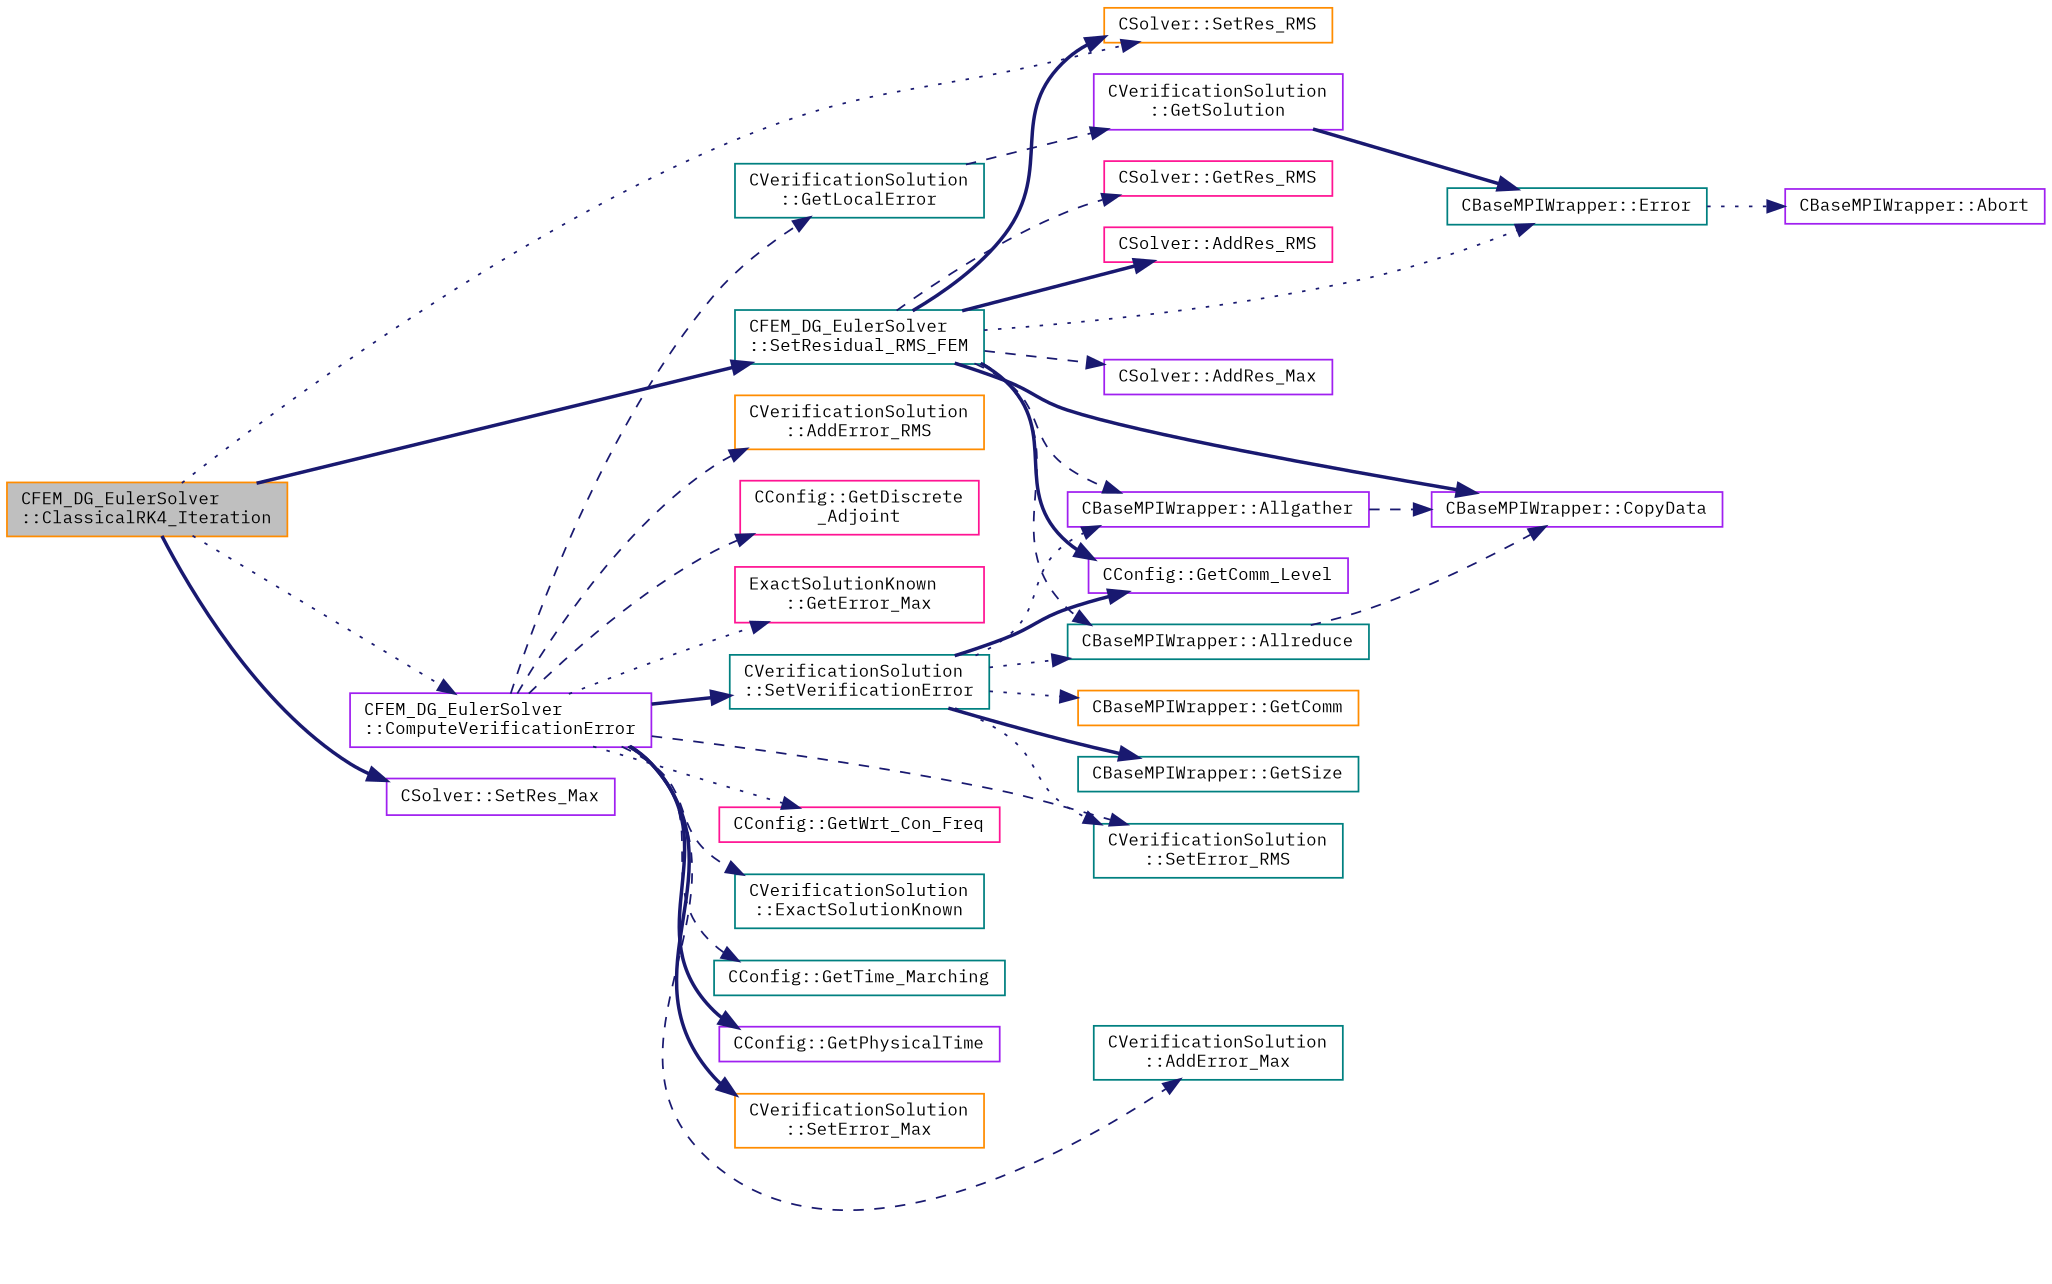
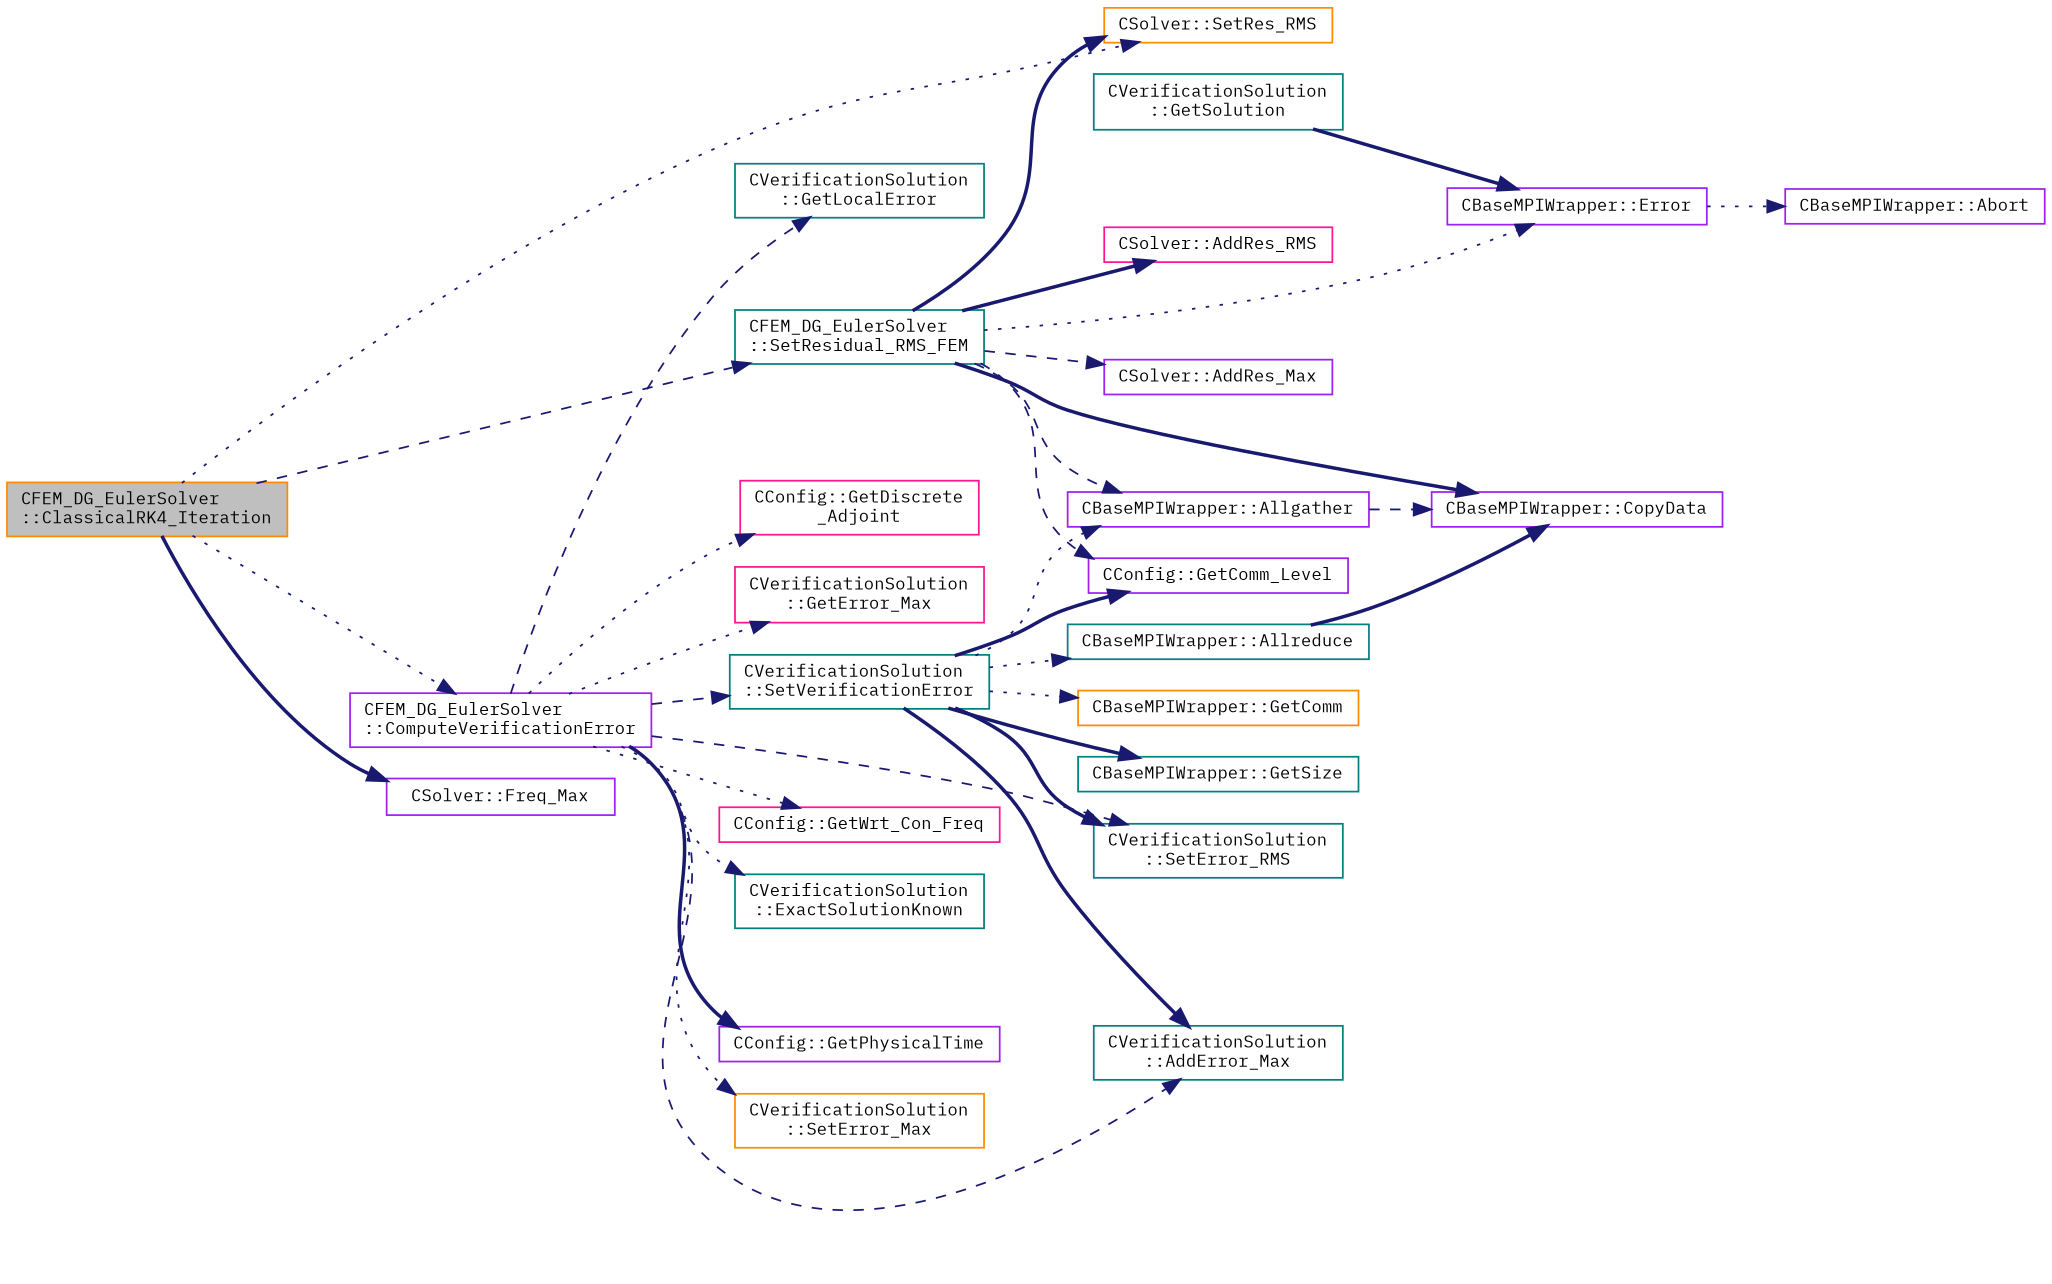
node "CVerificationSolution ::GetSolution": color purple -> teal
edge "CVerificationSolution ::GetLocalError" -> "CVerificationSolution ::GetSolution": removed
node "CSolver::GetRes_RMS": removed
node "CBaseMPIWrapper::Error": color teal -> purple
node "CVerificationSolution ::AddError_RMS": removed
edge "CFEM_DG_EulerSolver ::ClassicalRK4_Iteration" -> "CFEM_DG_EulerSolver ::SetResidual_RMS_FEM": style bold -> dashed
edge "CFEM_DG_EulerSolver ::SetResidual_RMS_FEM" -> "CConfig::GetComm_Level": style bold -> dashed
edge "CFEM_DG_EulerSolver ::SetResidual_RMS_FEM" -> "CBaseMPIWrapper::Allreduce": removed
edge "CBaseMPIWrapper::Allreduce" -> "CBaseMPIWrapper::CopyData": style dashed -> bold
node "ExactSolutionKnown ::GetError_Max": label "ExactSolutionKnown ::GetError_Max" -> "CVerificationSolution ::GetError_Max"
edge "CFEM_DG_EulerSolver ::ComputeVerificationError" -> "CConfig::GetDiscrete _Adjoint": style dashed -> dotted
edge "CFEM_DG_EulerSolver ::ComputeVerificationError" -> "CVerificationSolution ::SetVerificationError": style bold -> dashed
edge "CVerificationSolution ::SetVerificationError" -> "CVerificationSolution ::SetError_RMS": style dotted -> bold
node "CSolver::SetRes_Max": label "CSolver::SetRes_Max" -> "CSolver::Freq_Max"
edge "CFEM_DG_EulerSolver ::ComputeVerificationError" -> "CVerificationSolution ::ExactSolutionKnown": style dashed -> dotted
edge "CVerificationSolution ::SetVerificationError" -> "CVerificationSolution ::AddError_Max": added
edge "CFEM_DG_EulerSolver ::ComputeVerificationError" -> "CVerificationSolution ::SetError_Max": style bold -> dotted
node "CConfig::GetTime_Marching": removed
